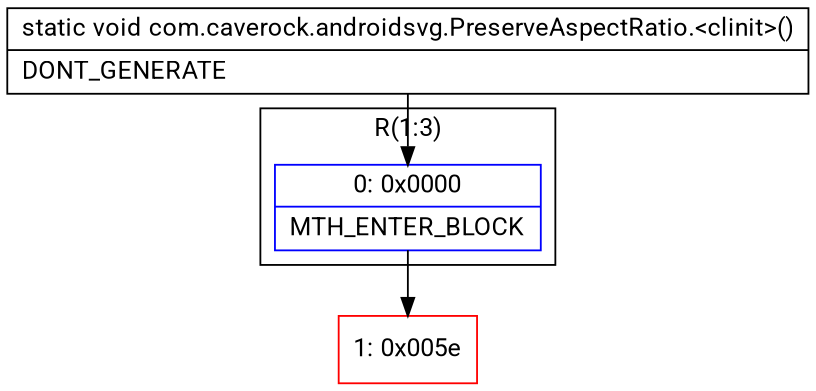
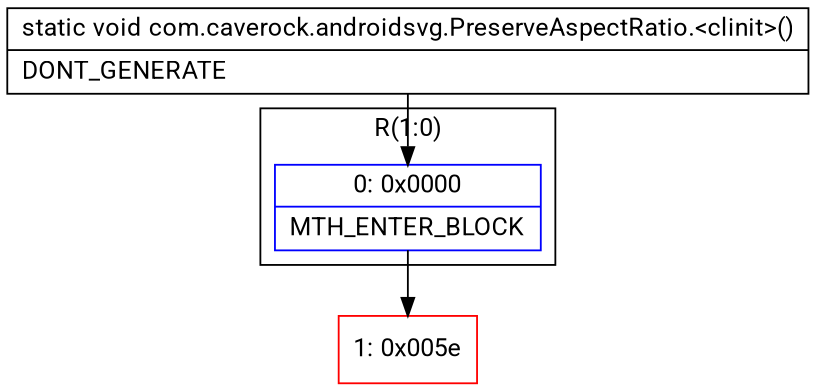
cluster "R(1:3)": label "R(1:3)" -> "R(1:0)"
